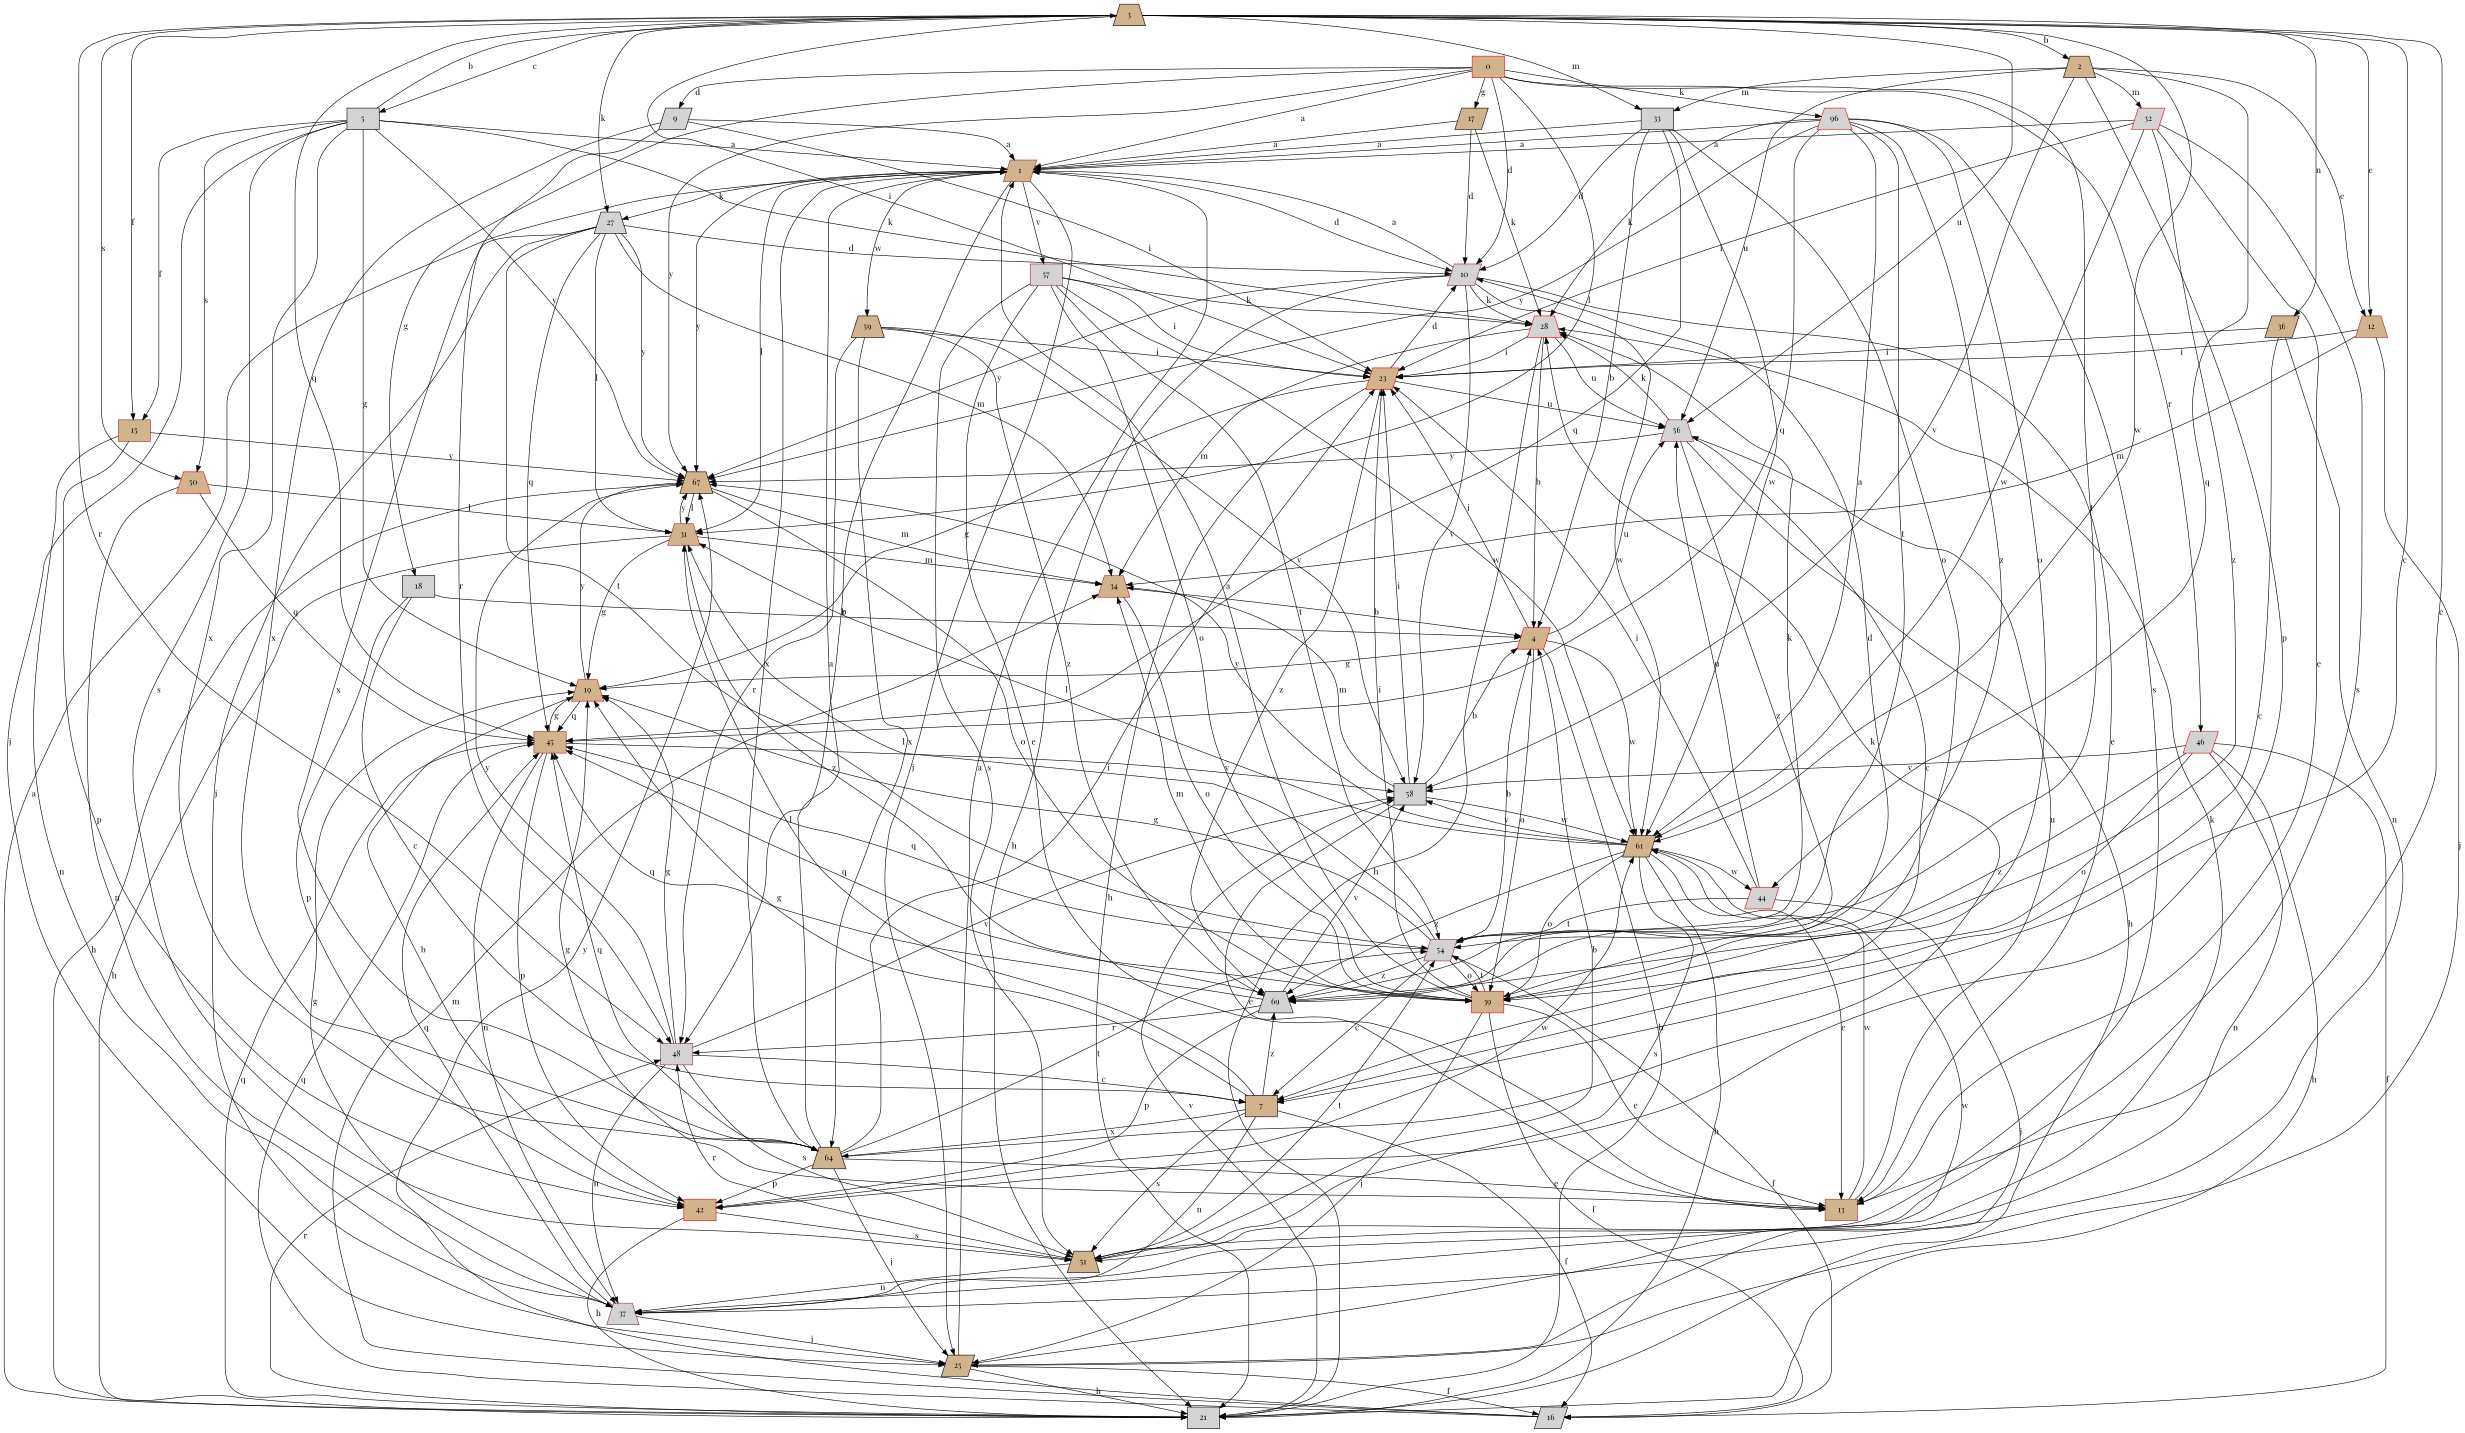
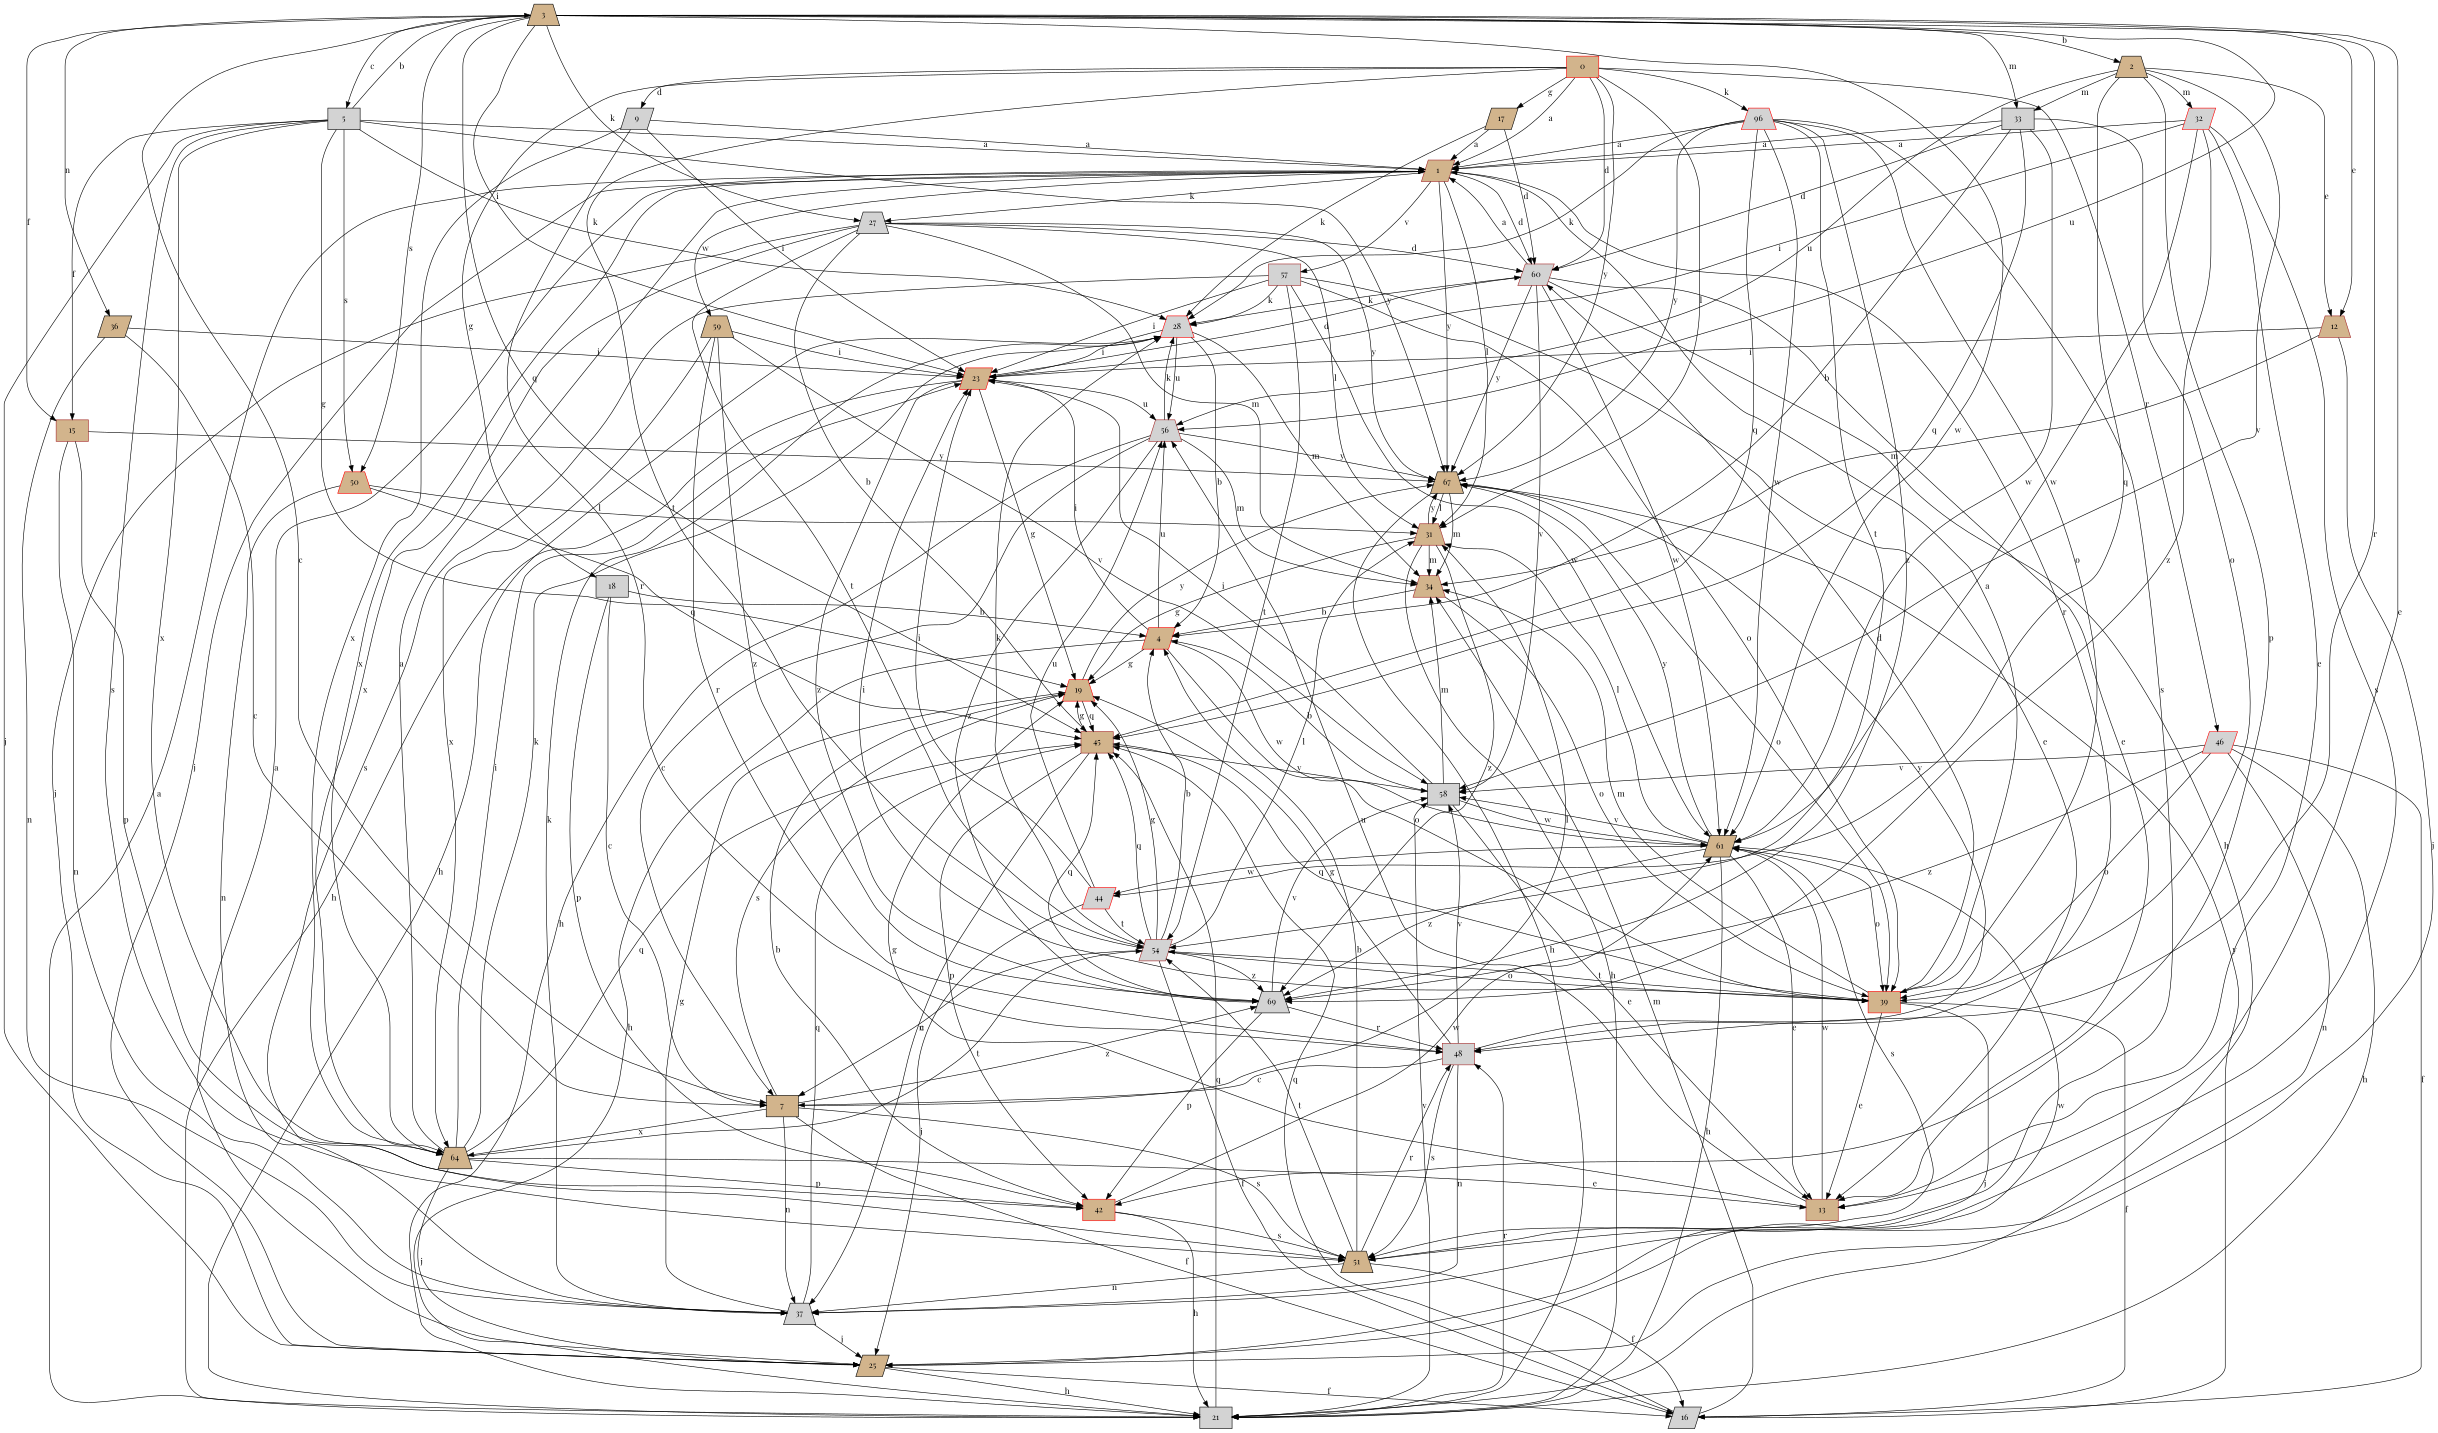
node "10": label "10" -> "60"
edge "27" -> "45": label "q" -> "b"
edge "96" -> "61": label "a" -> "w"
edge "56" -> "34": added, label "m"
edge "7" -> "19": label "g" -> "s"
edge "51" -> "16": added, label "f"
node "37": color brown -> black
